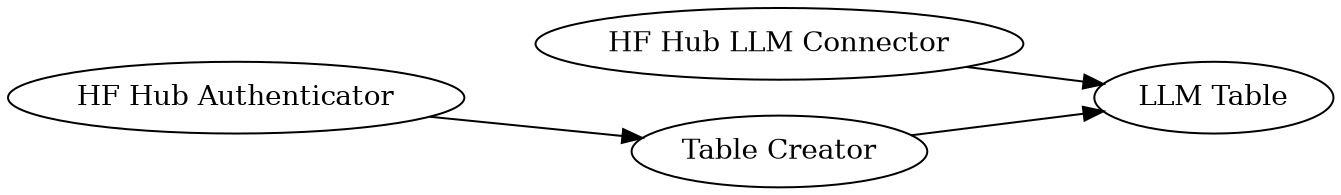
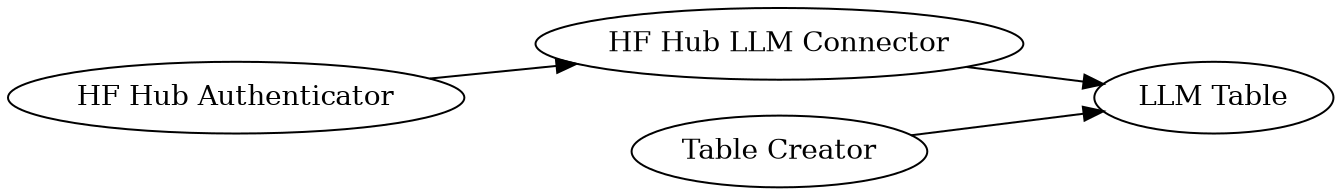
edge "HF Hub Authenticator" -> "Table Creator": now "HF Hub Authenticator" -> "HF Hub LLM Connector"
